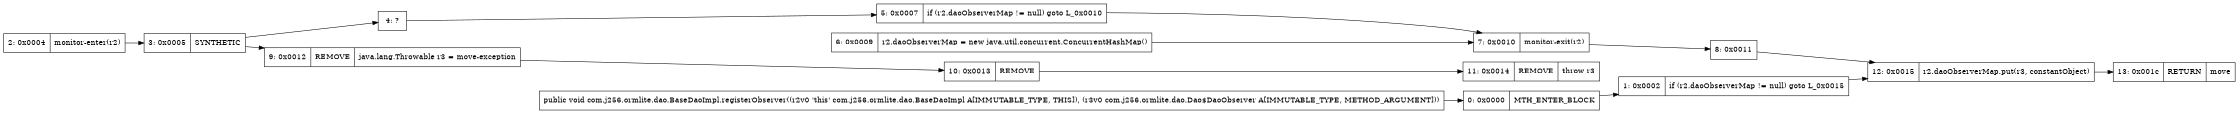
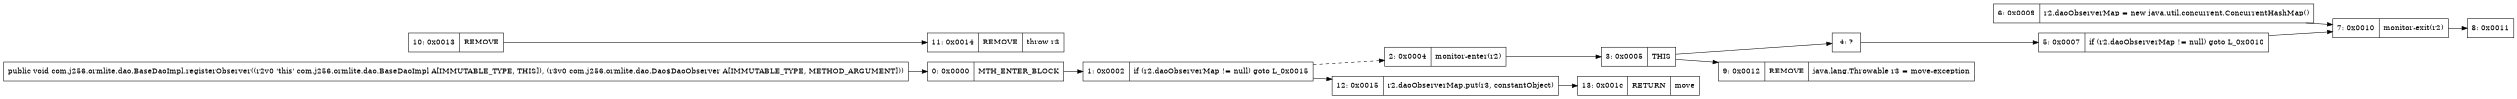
node "3: 0x0005": text "SYNTHETIC" -> "THIS"
edge "8: 0x0011" -> "12: 0x0015": removed
edge "1: 0x0002" -> "2: 0x0004": added
edge "9: 0x0012" -> "10: 0x0013": removed
